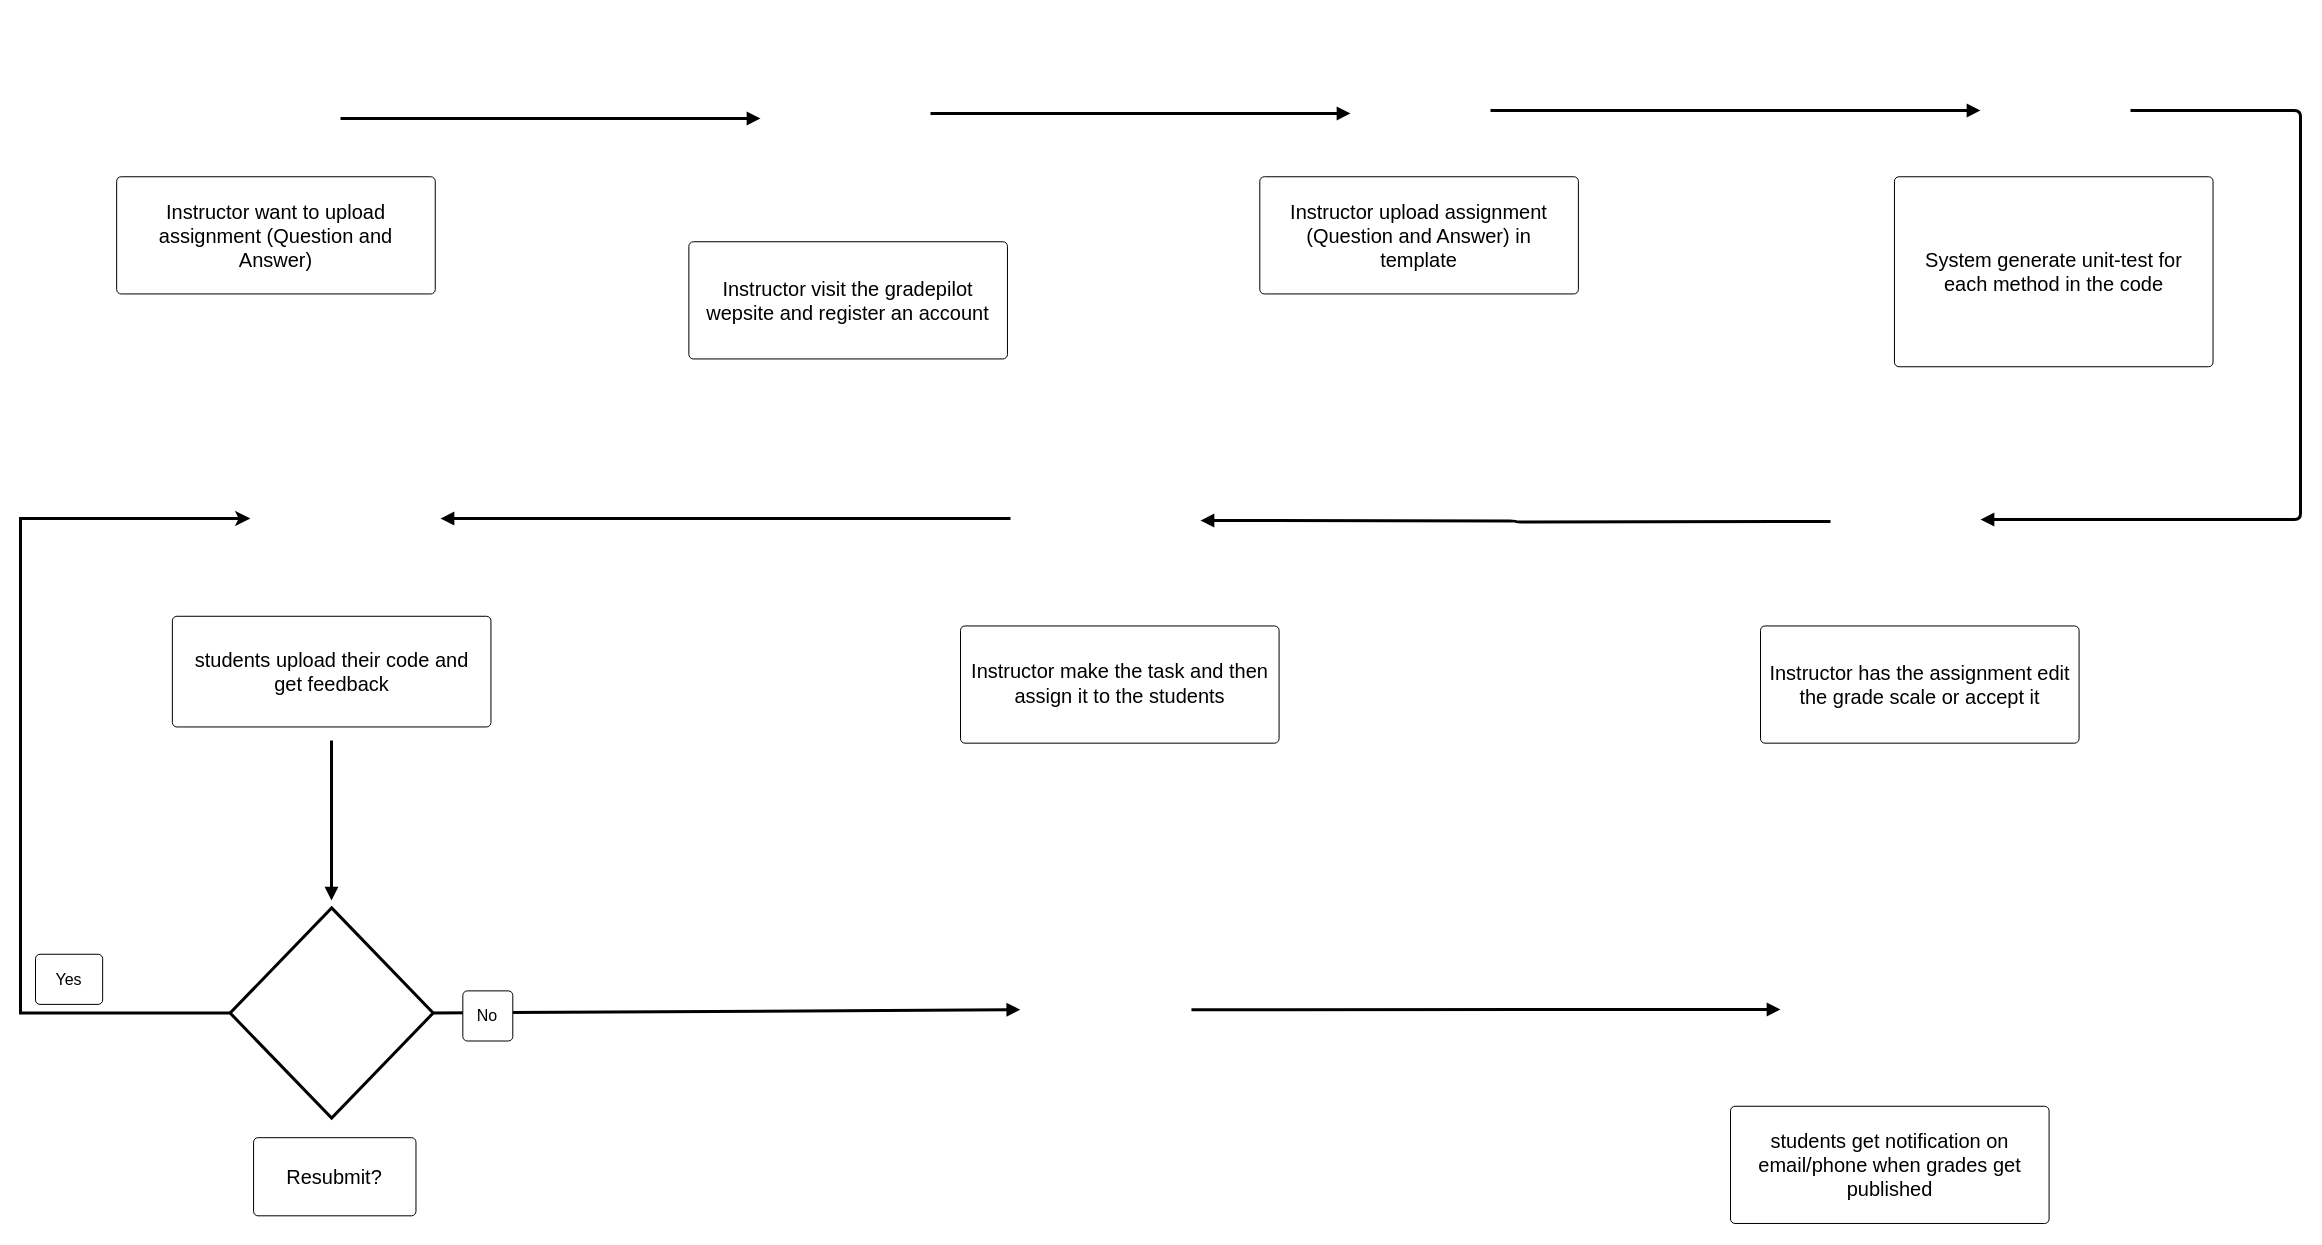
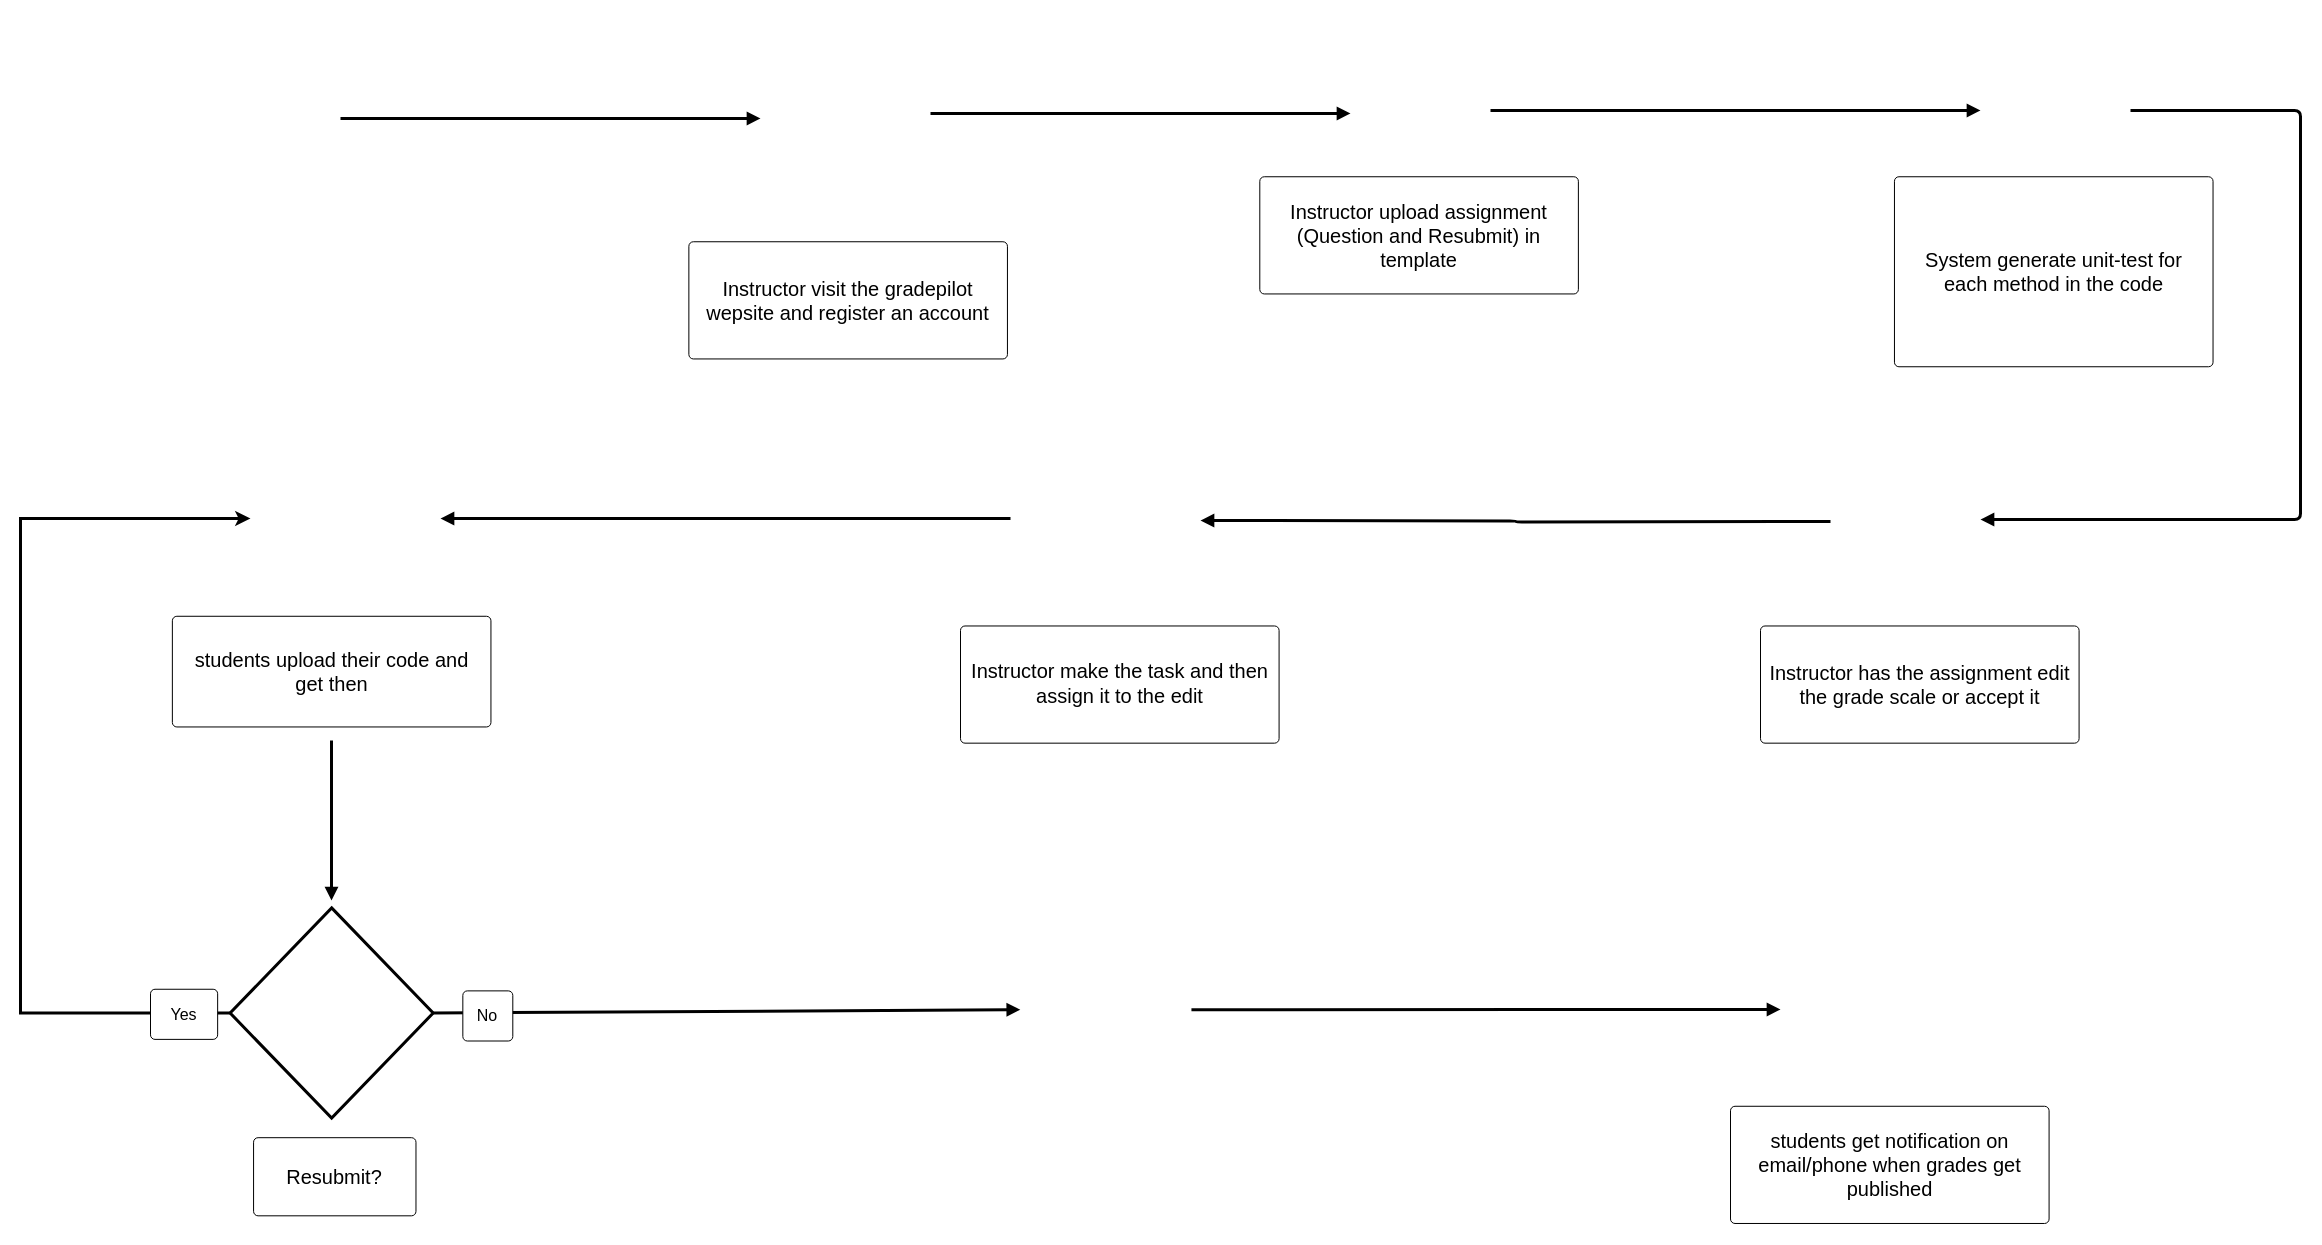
node "Instructor want to upload assignment (Question and Answer)": removed
node "Instructor upload assignment (Question and Answer) in template": label "Instructor upload assignment (Question and Answer) in template" -> "Instructor upload assignment (Question and Resubmit) in template"
node "students upload their code and get feedback": label "students upload their code and get feedback" -> "students upload their code and get then"
node "Instructor make the task and then assign it to the students": label "Instructor make the task and then assign it to the students" -> "Instructor make the task and then assign it to the edit"
node "Yes": moved (69, 979) -> (184, 1014)
